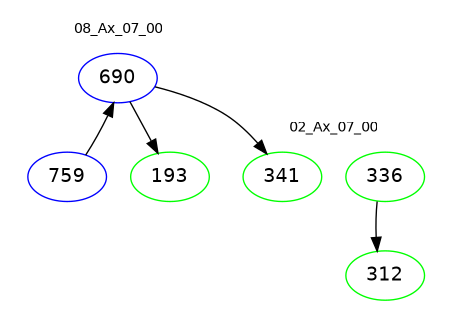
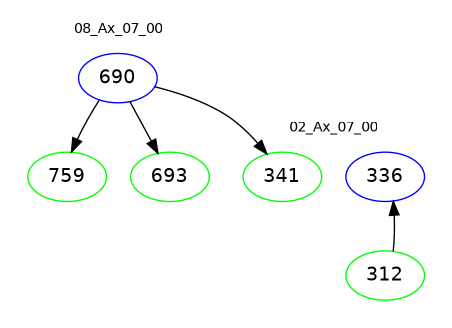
edge "759" -> "690": reversed
node "759": color blue -> green
node "193": label "193" -> "693"
node "336": color green -> blue
edge "336" -> "312": reversed
